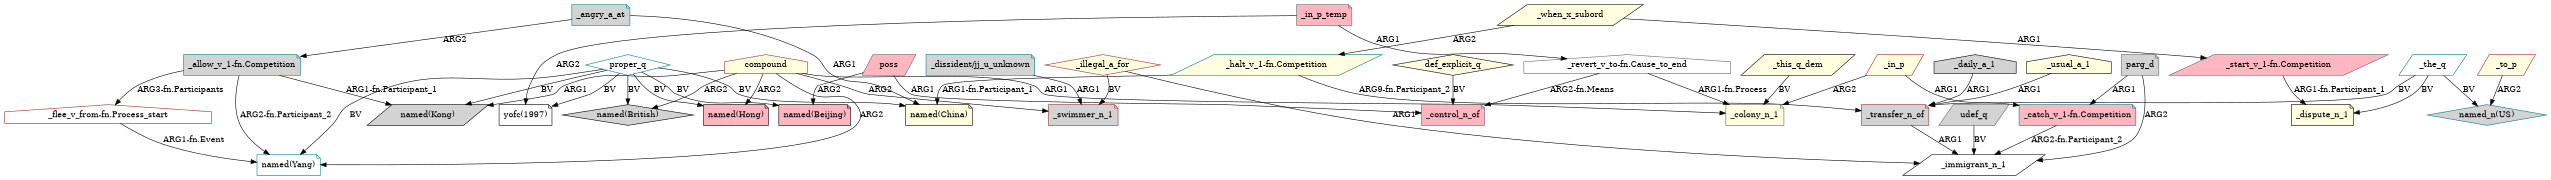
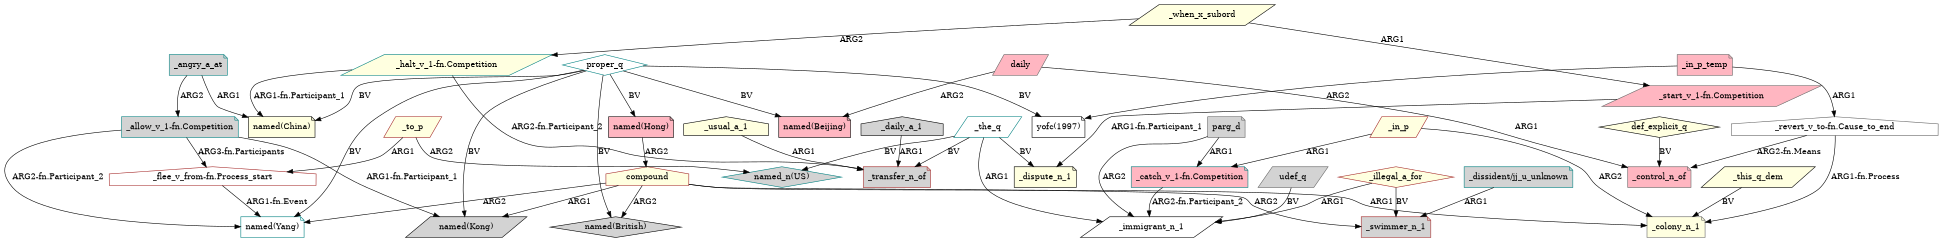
node "poss": label "poss" -> "daily"
edge "compound" -> "named(Hong)": reversed
edge "_halt_v_1-fn.Competition" -> "_transfer_n_of": label "ARG9-fn.Participant_2" -> "ARG2-fn.Participant_2"
edge "_transfer_n_of" -> "_immigrant_n_1": now "_the_q" -> "_immigrant_n_1"
edge "_to_p" -> "_flee_v_from-fn.Process_start": added, label "ARG1"
